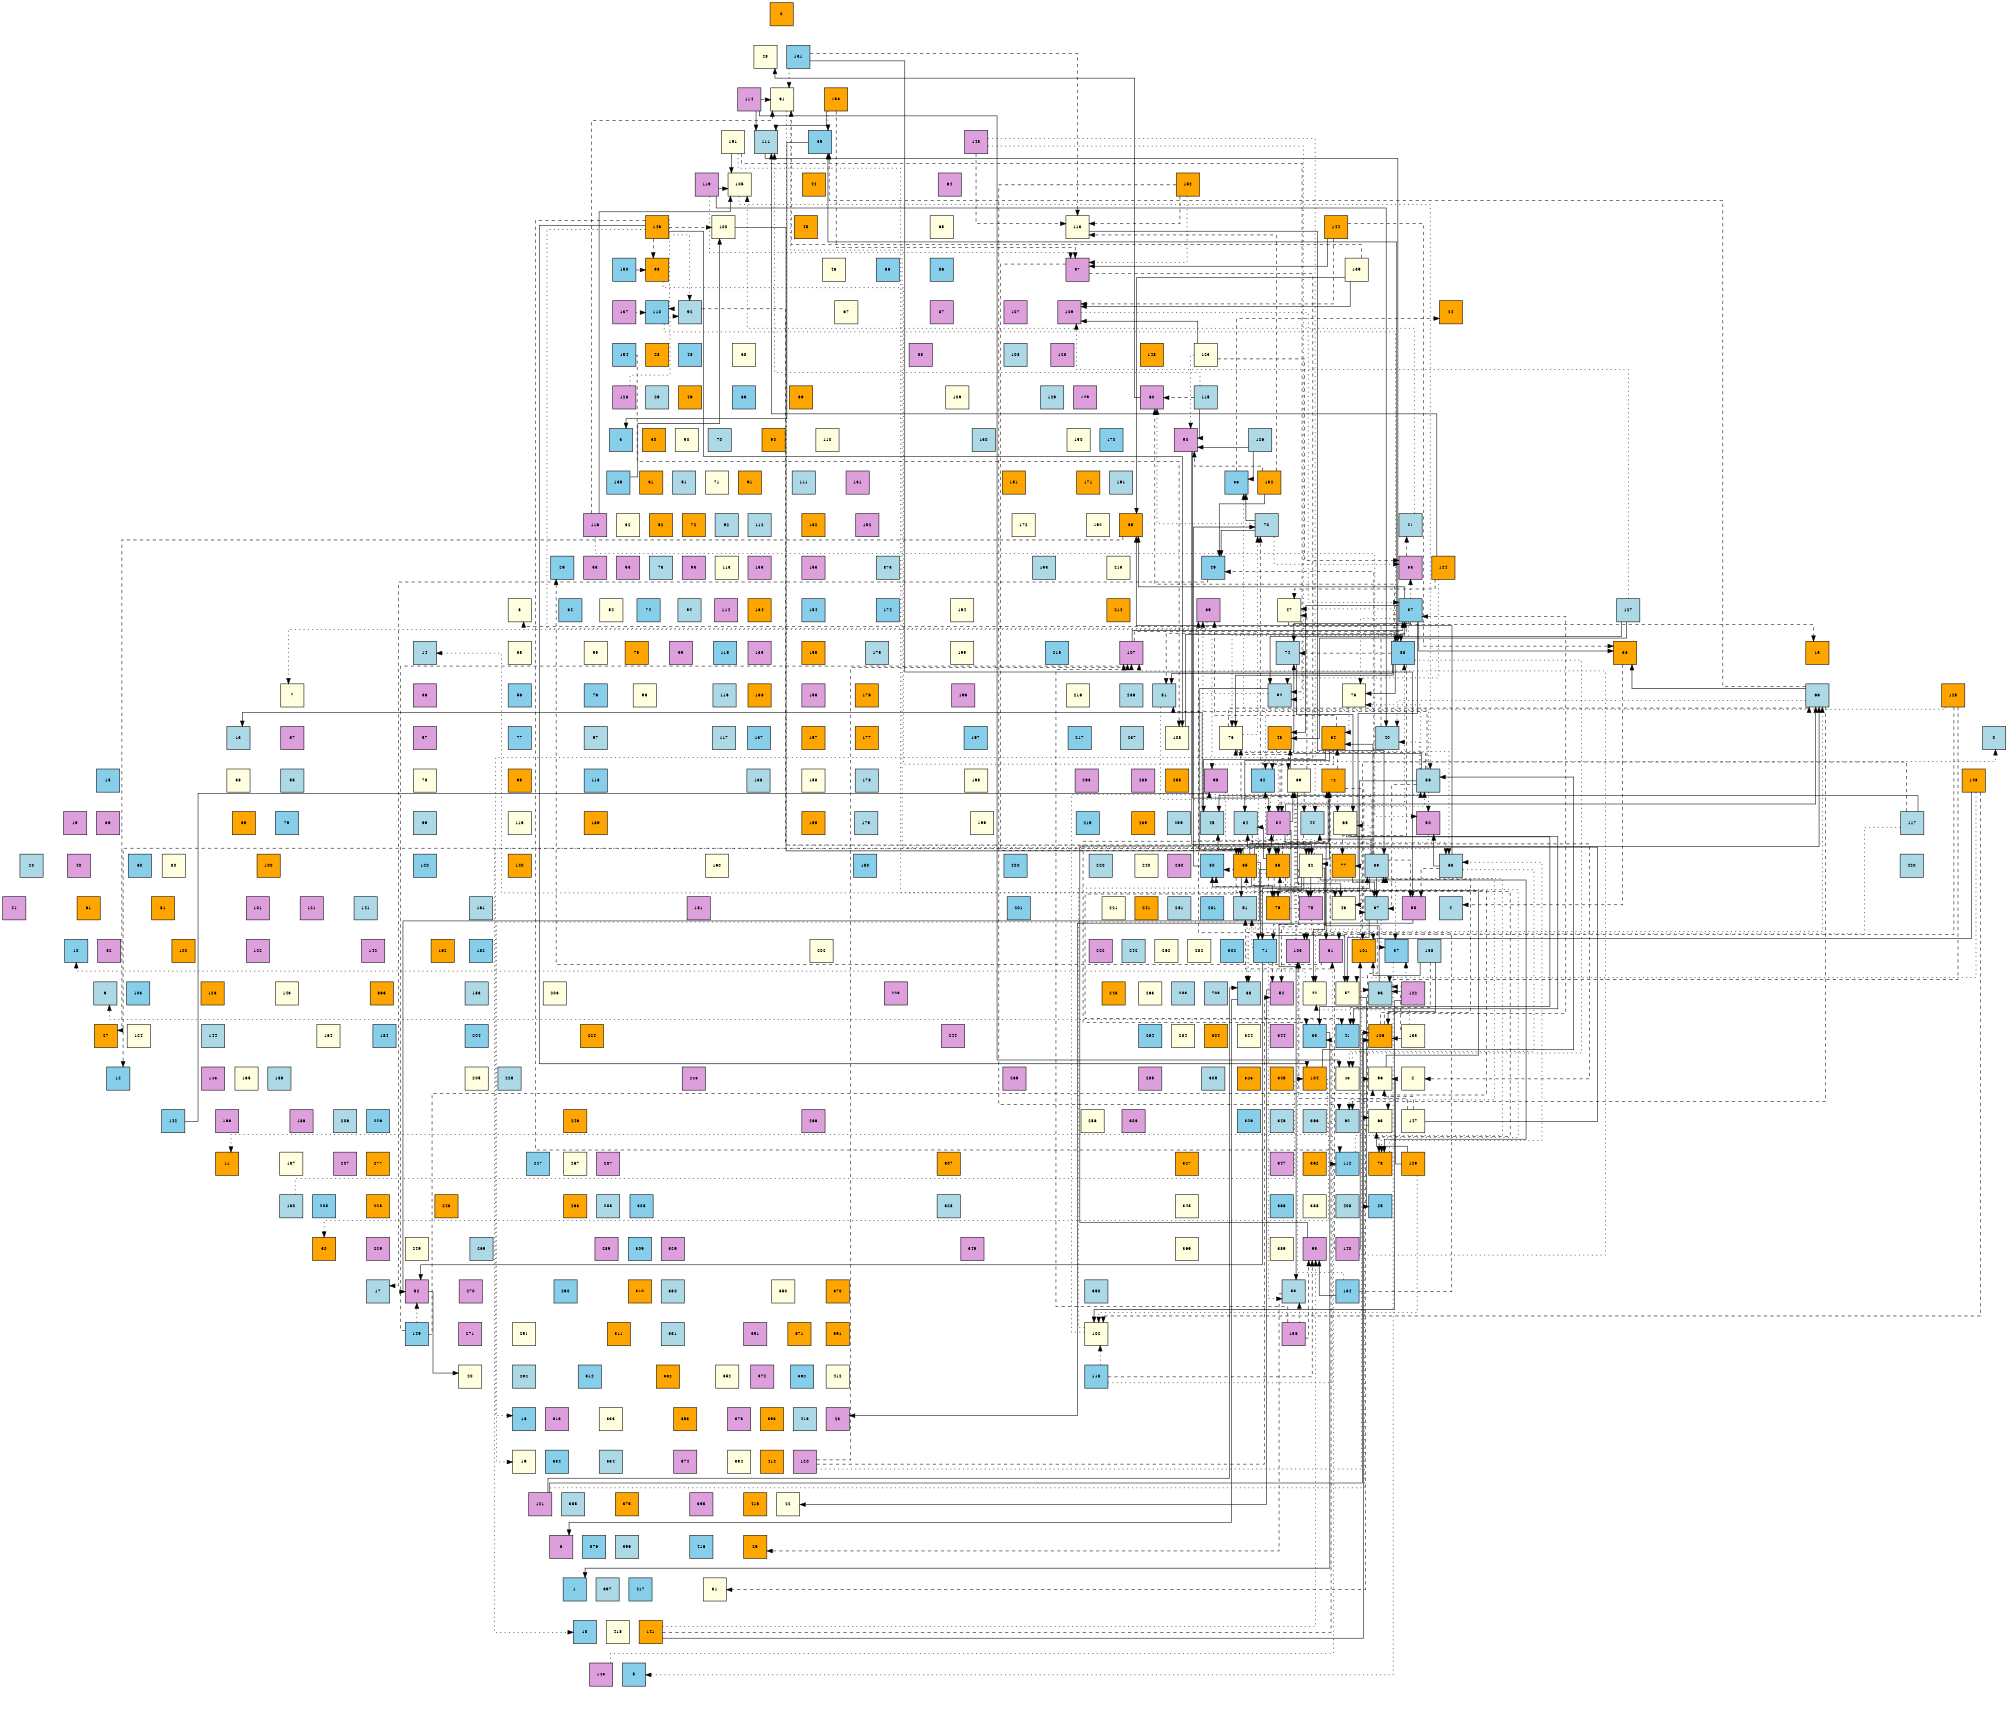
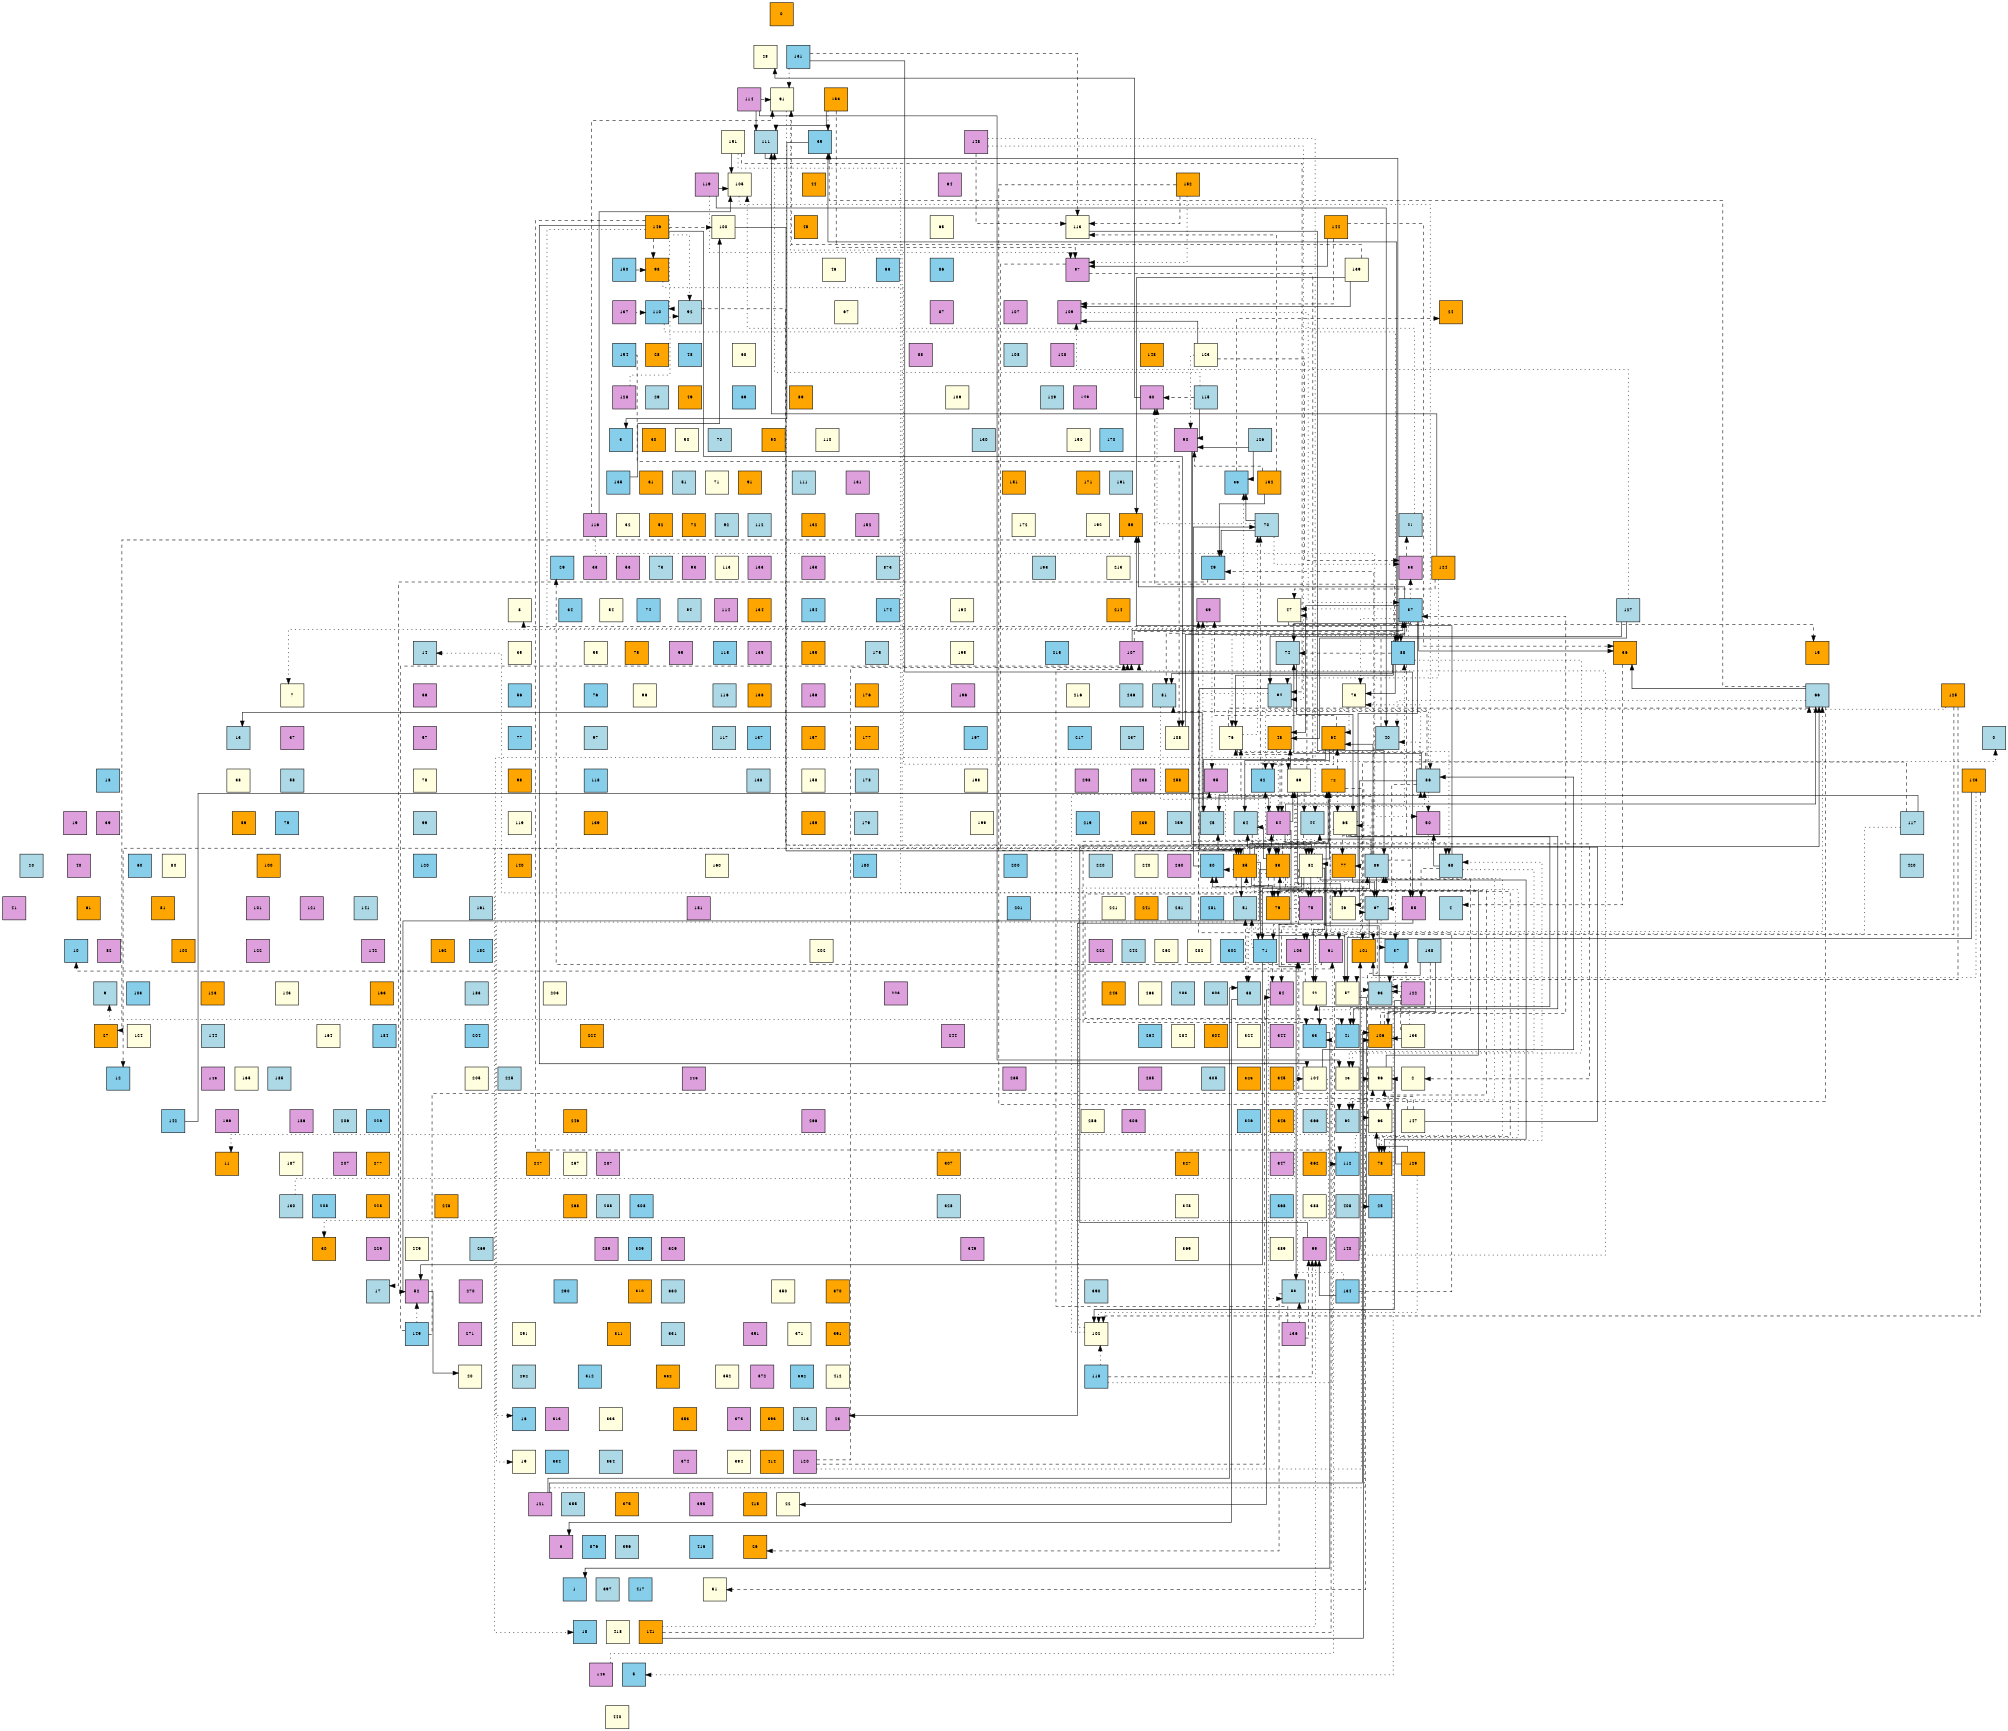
edge "42" -> "10": style dotted -> dashed
node "363": label "363" -> "163"
node "703": label "703" -> "303"
node "104": fillcolor orange -> lightyellow
node "346": fillcolor lightblue -> orange
node "247": fillcolor skyblue -> orange
node "371": fillcolor orange -> lightyellow
node "440": added
